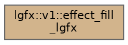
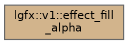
node "lgfx::v1::effect_fill _lgfx": label "lgfx::v1::effect_fill _lgfx" -> "lgfx::v1::effect_fill _alpha"
